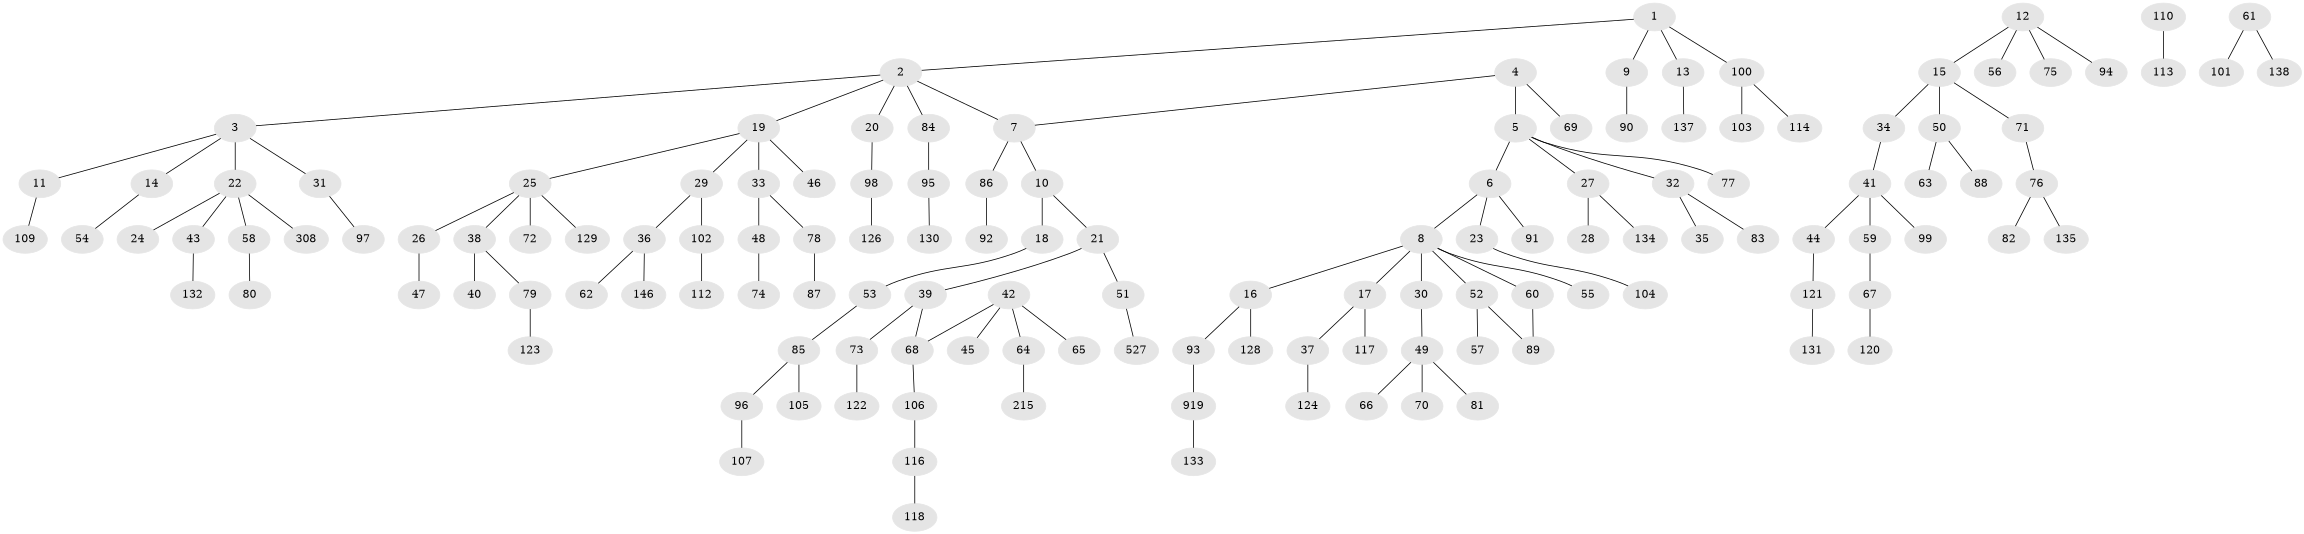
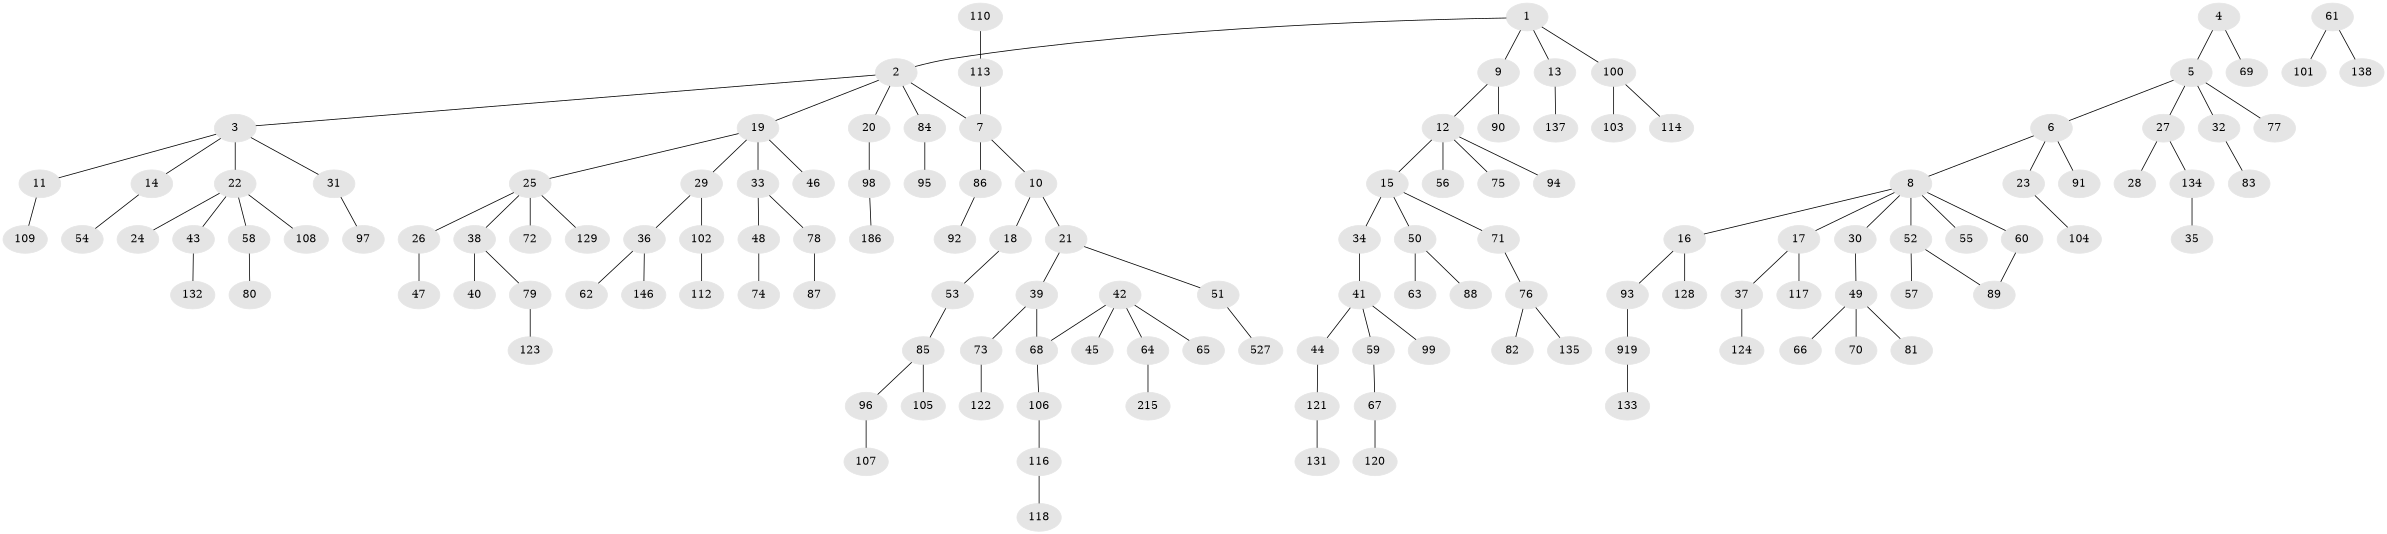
edge "4" -- "7": now "113" -- "7"
edge "9" -- "12": added
edge "32" -- "35": now "134" -- "35"
node "308": label "308" -> "108"
node "126": label "126" -> "186"
node "130": removed
